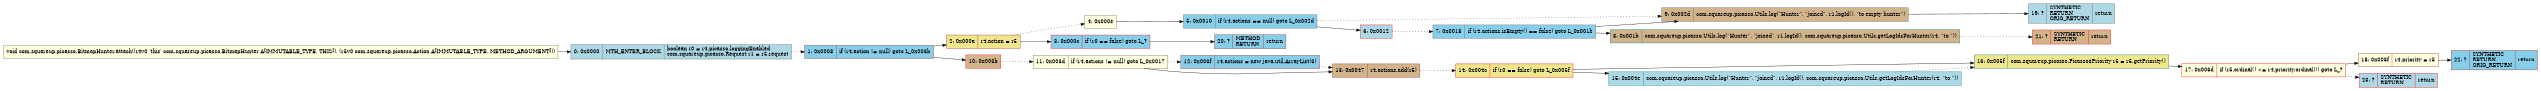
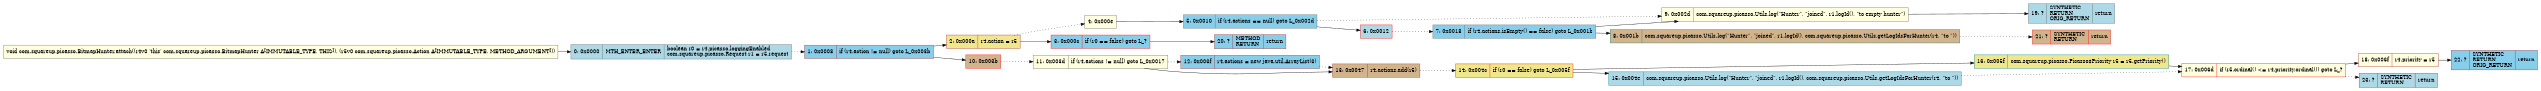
node "9: 0x002d": fillcolor tan -> lightyellow
node "0: 0x0000": text "MTH_ENTER_BLOCK" -> "MTH_ENTER_ENTER"
edge "15: 0x004e" -> "16: 0x005f": now "15: 0x004e" -> "17: 0x006d"
